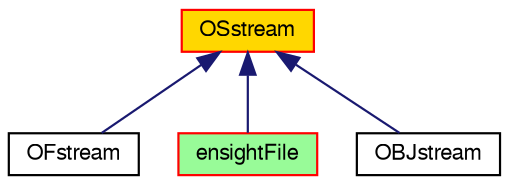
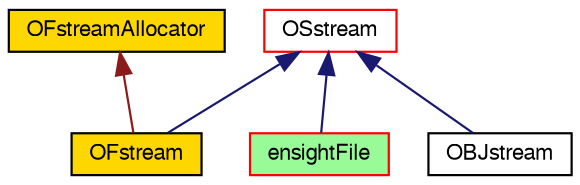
node "OFstreamAllocator": added
node "OSstream": fillcolor gold -> white
node "OFstream": fillcolor white -> gold
